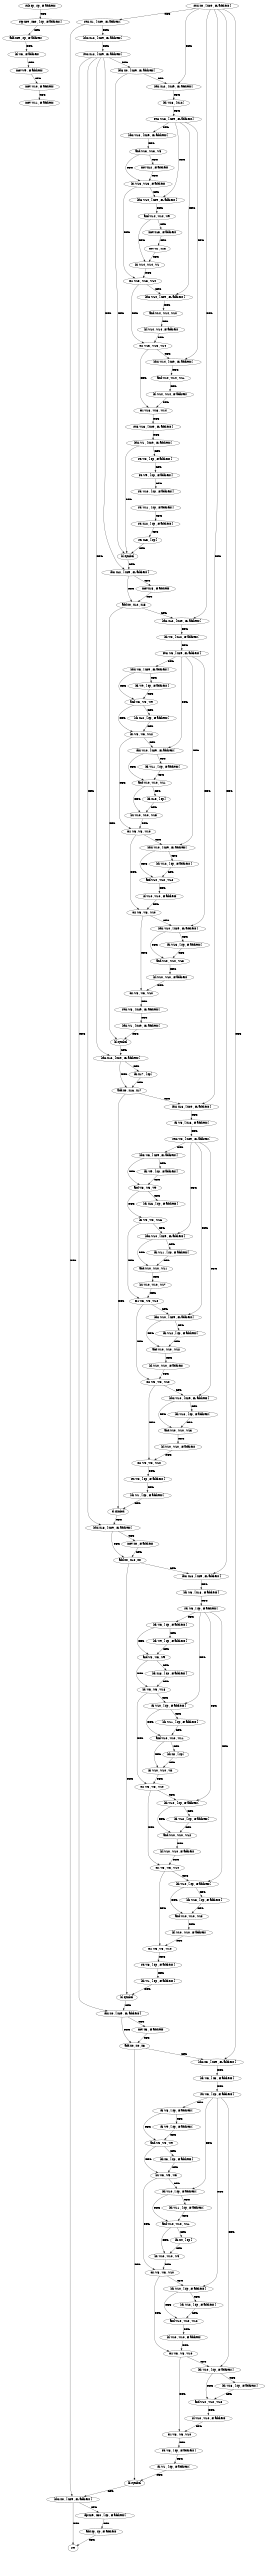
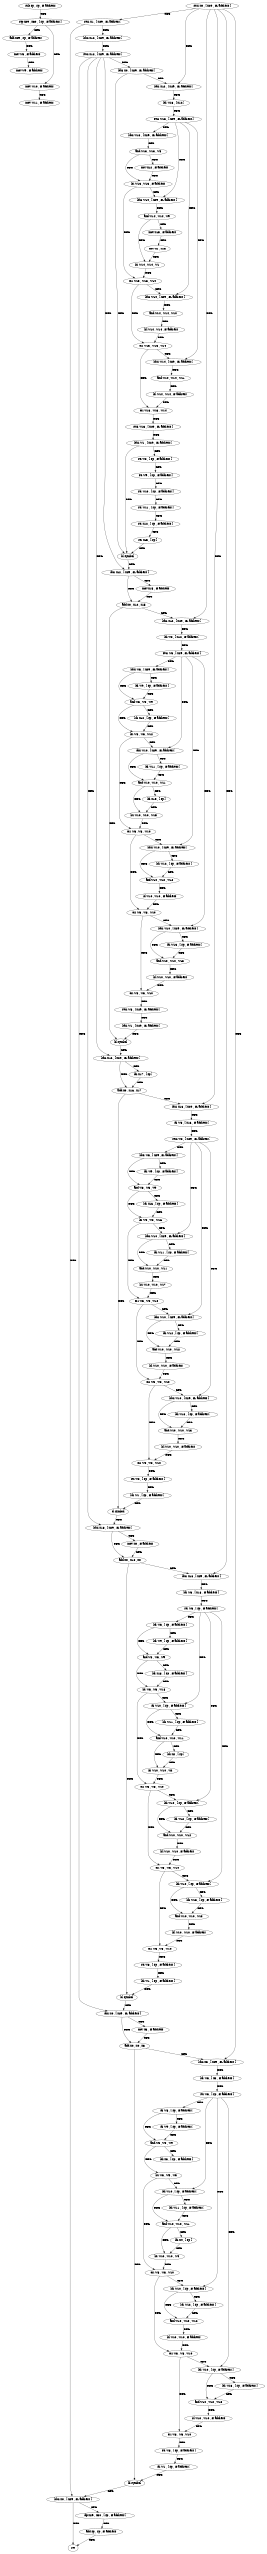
node "lsl w8 , # address": label "lsl w8 , # address" -> "mov w8 , # address"
edge "mov w9 , # address" -> "mov w10 , # address": now "stp x29 , x30 , [ sp , # address ]" -> "mov w10 , # address"
edge "ldur w13 , [ x29 , #- address ]" -> "and w13 , w13 , w8": label "DFG" -> "CFG"
edge "str w10 , [ sp , # address ]" -> "str w11 , [ sp , # address ]": added, label "CFG"
edge "ldr x16 , [ sp , # address ]" -> "lsr w8 , w8 , w16": added, label "CFG"
edge "ldr x3 , [ sp , # address ]" -> "lsr w8 , w5 , w3": removed, label "CFG"
